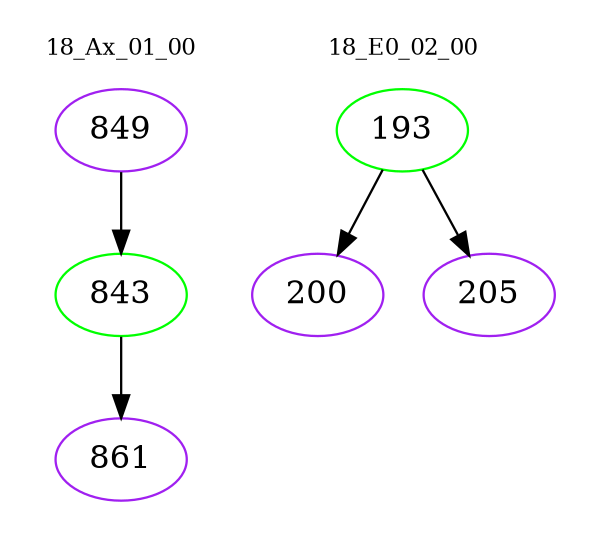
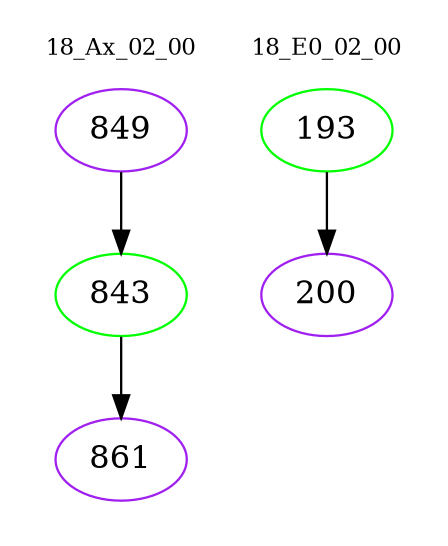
cluster "18_Ax_01_00": label "18_Ax_01_00" -> "18_Ax_02_00"
node "205": removed
